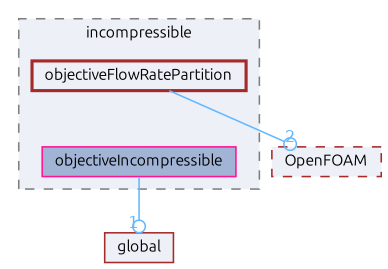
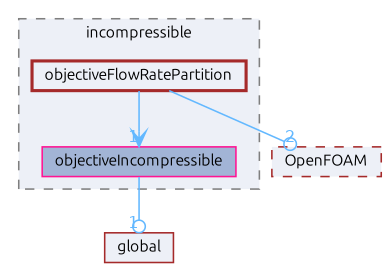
edge "objectiveFlowRatePartition" -> "objectiveIncompressible": added
